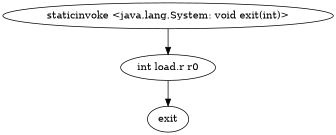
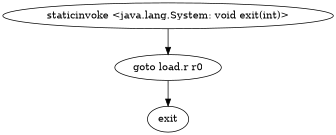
node "int load.r r0": label "int load.r r0" -> "goto load.r r0"
